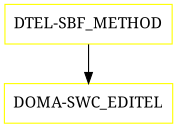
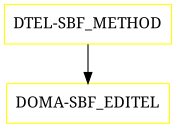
node "DOMA-SWC_EDITEL": label "DOMA-SWC_EDITEL" -> "DOMA-SBF_EDITEL"
